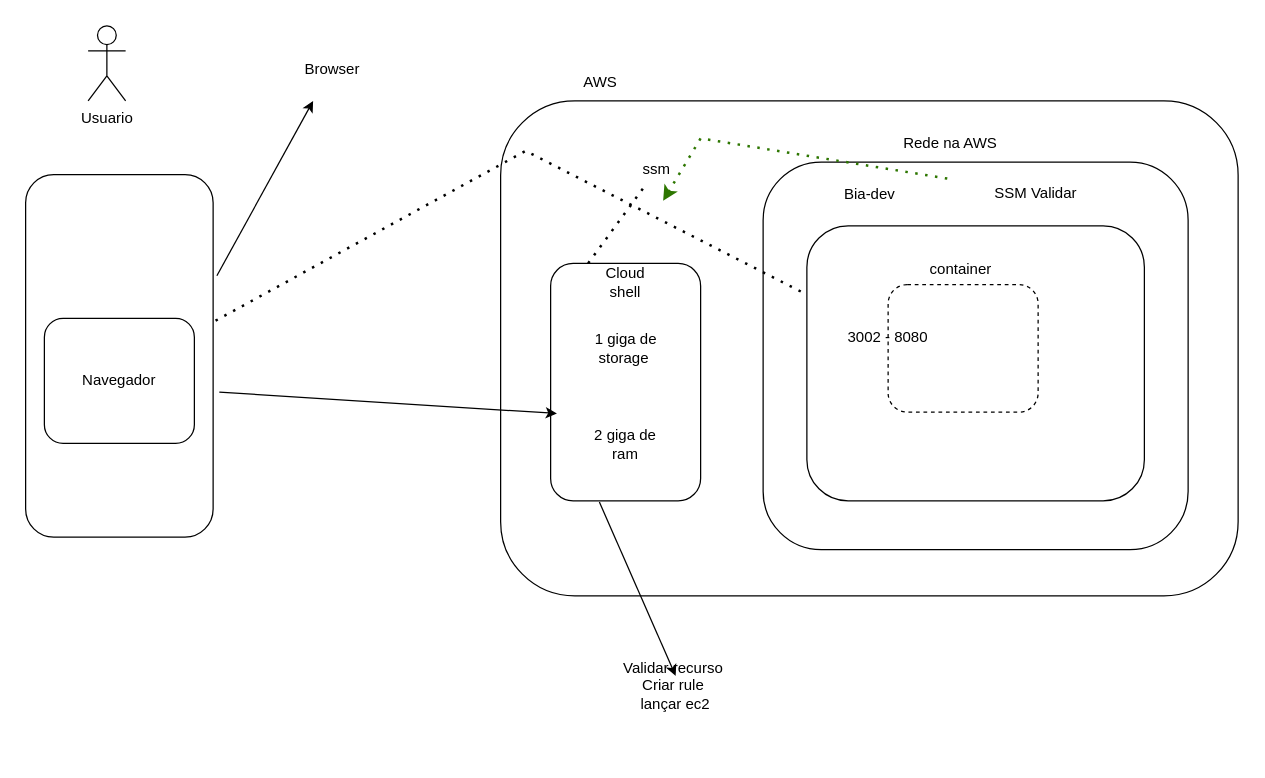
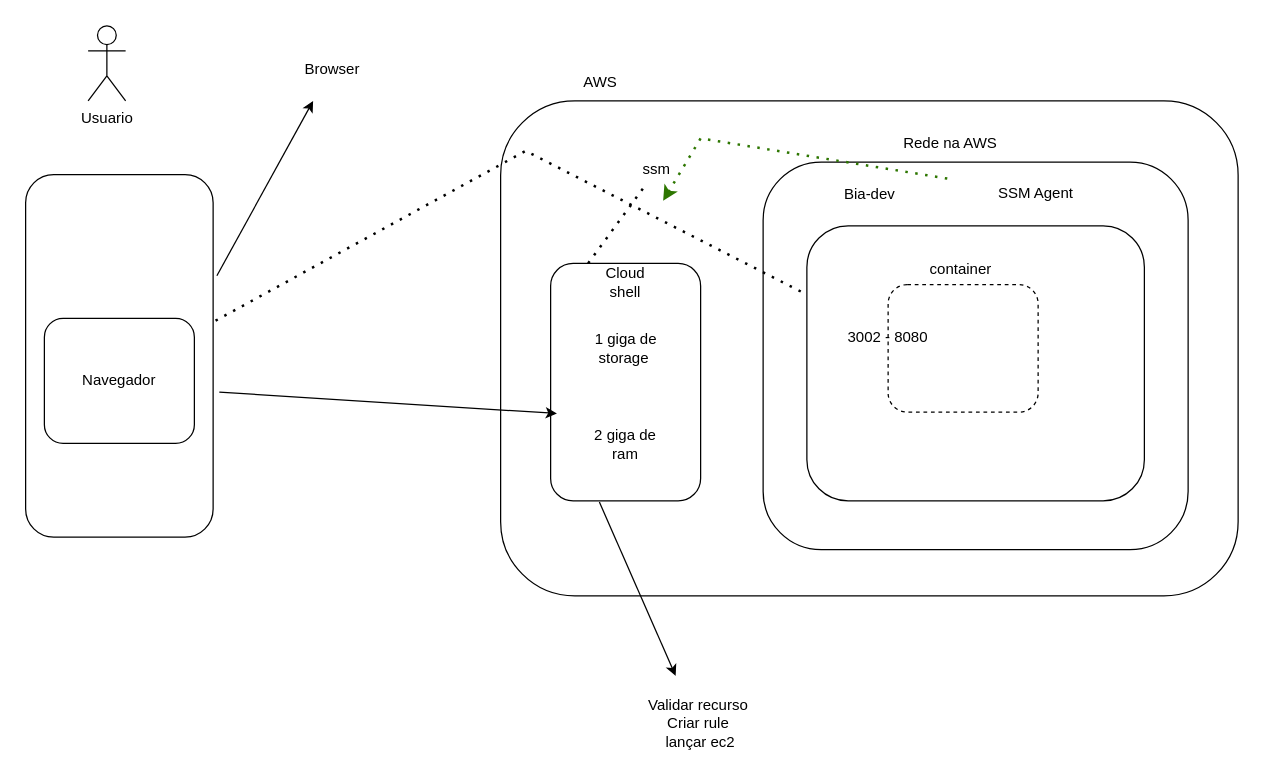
node "SSM Validar": label "SSM Validar" -> "SSM Agent"
node "Validar recurso Criar rule lançar ec2": moved (676, 694) -> (701, 732)
